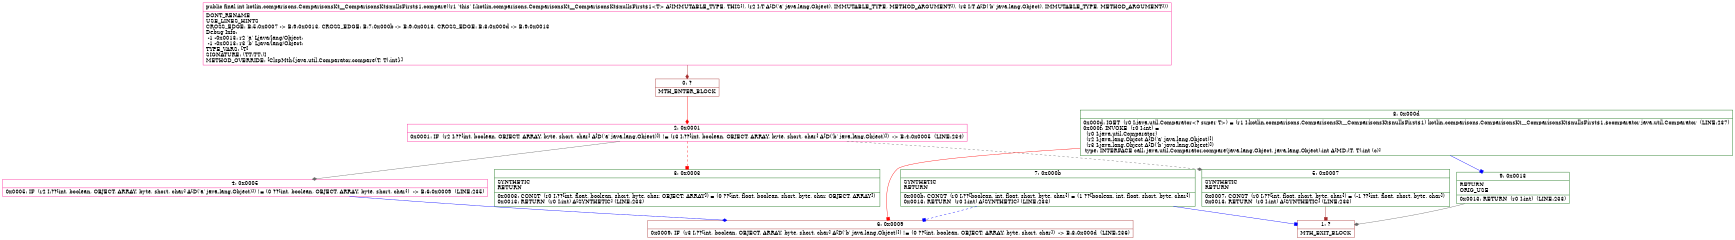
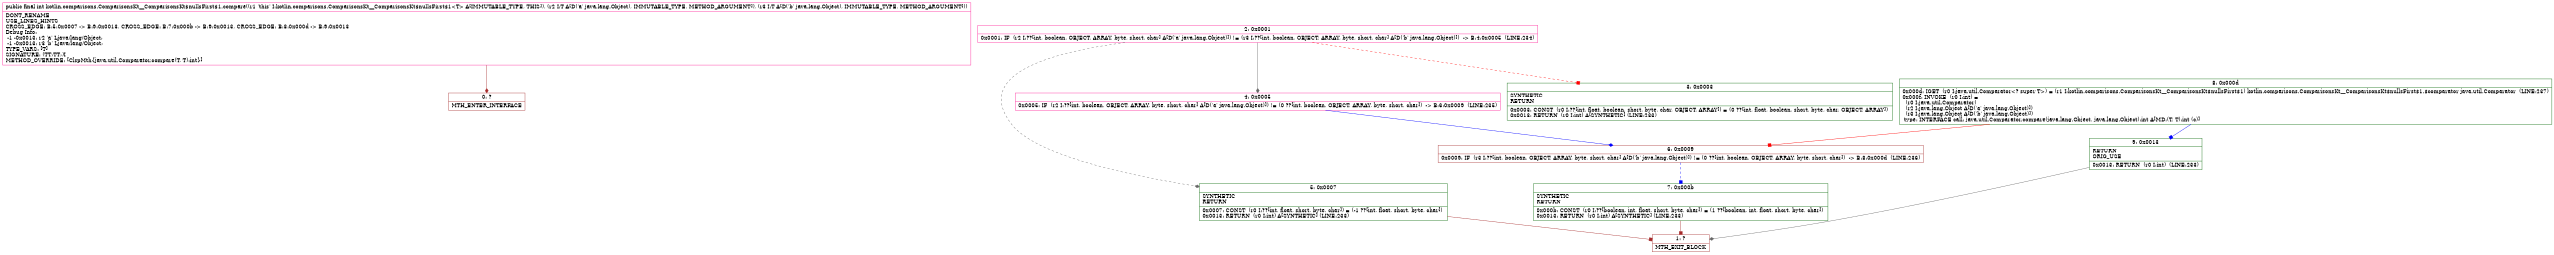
node "0: ?": text "MTH_ENTER_BLOCK" -> "MTH_ENTER_INTERFACE"
edge "0: ?" -> "2: 0x0001": removed
edge "7: 0x000b" -> "6: 0x0009": reversed
edge "7: 0x000b" -> "1: ?": color blue -> brown
